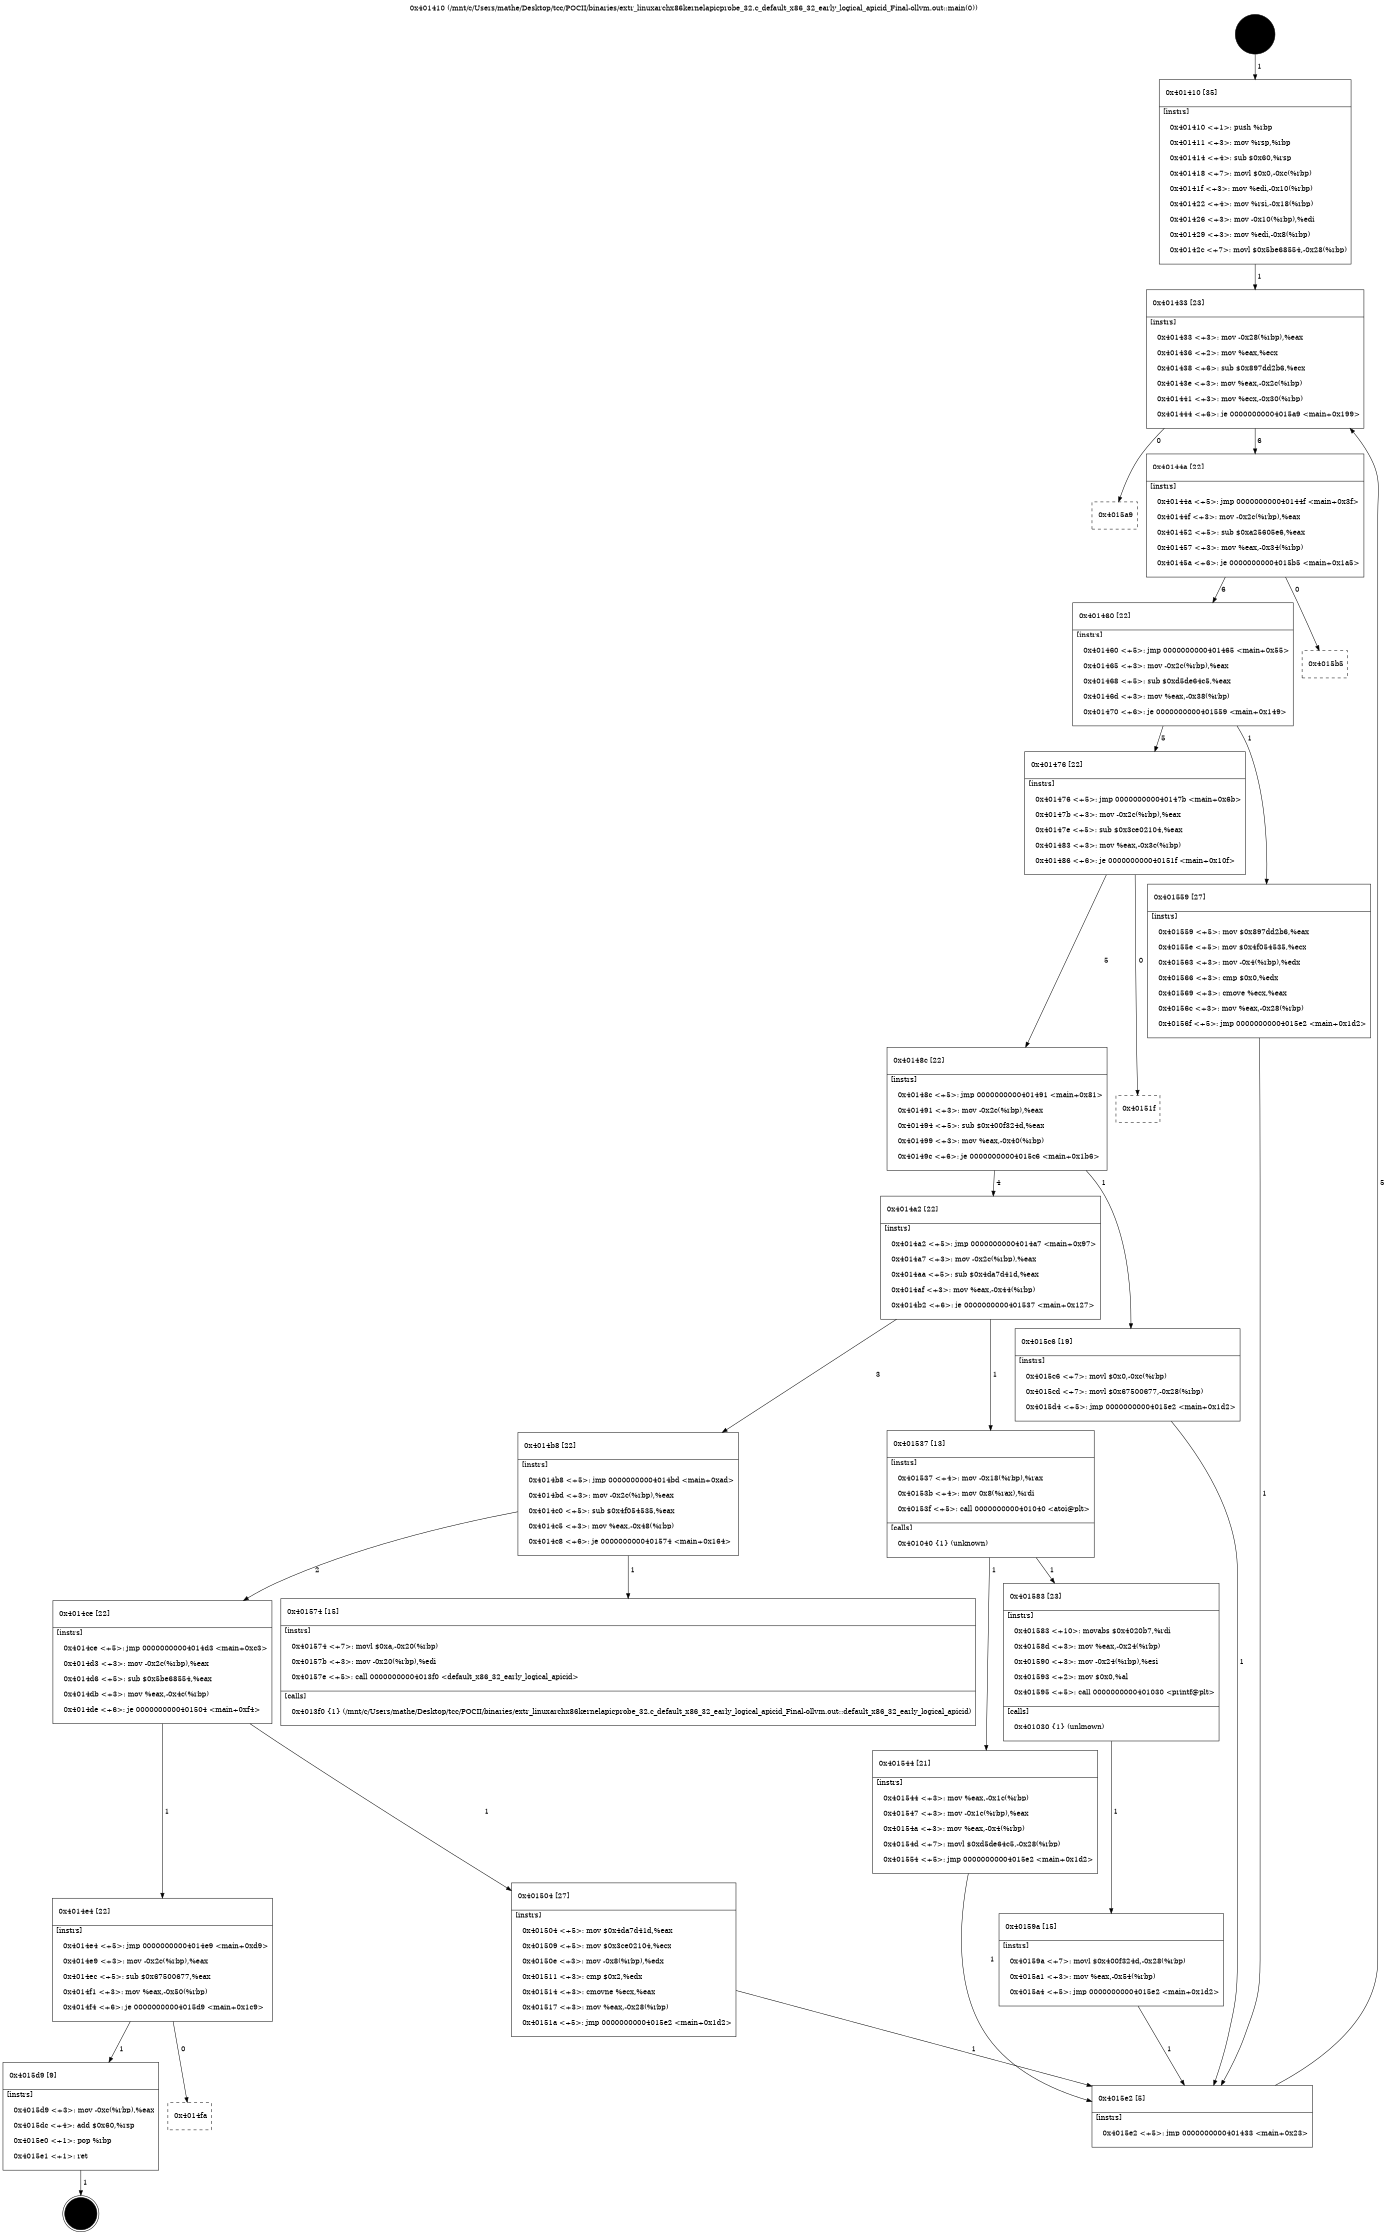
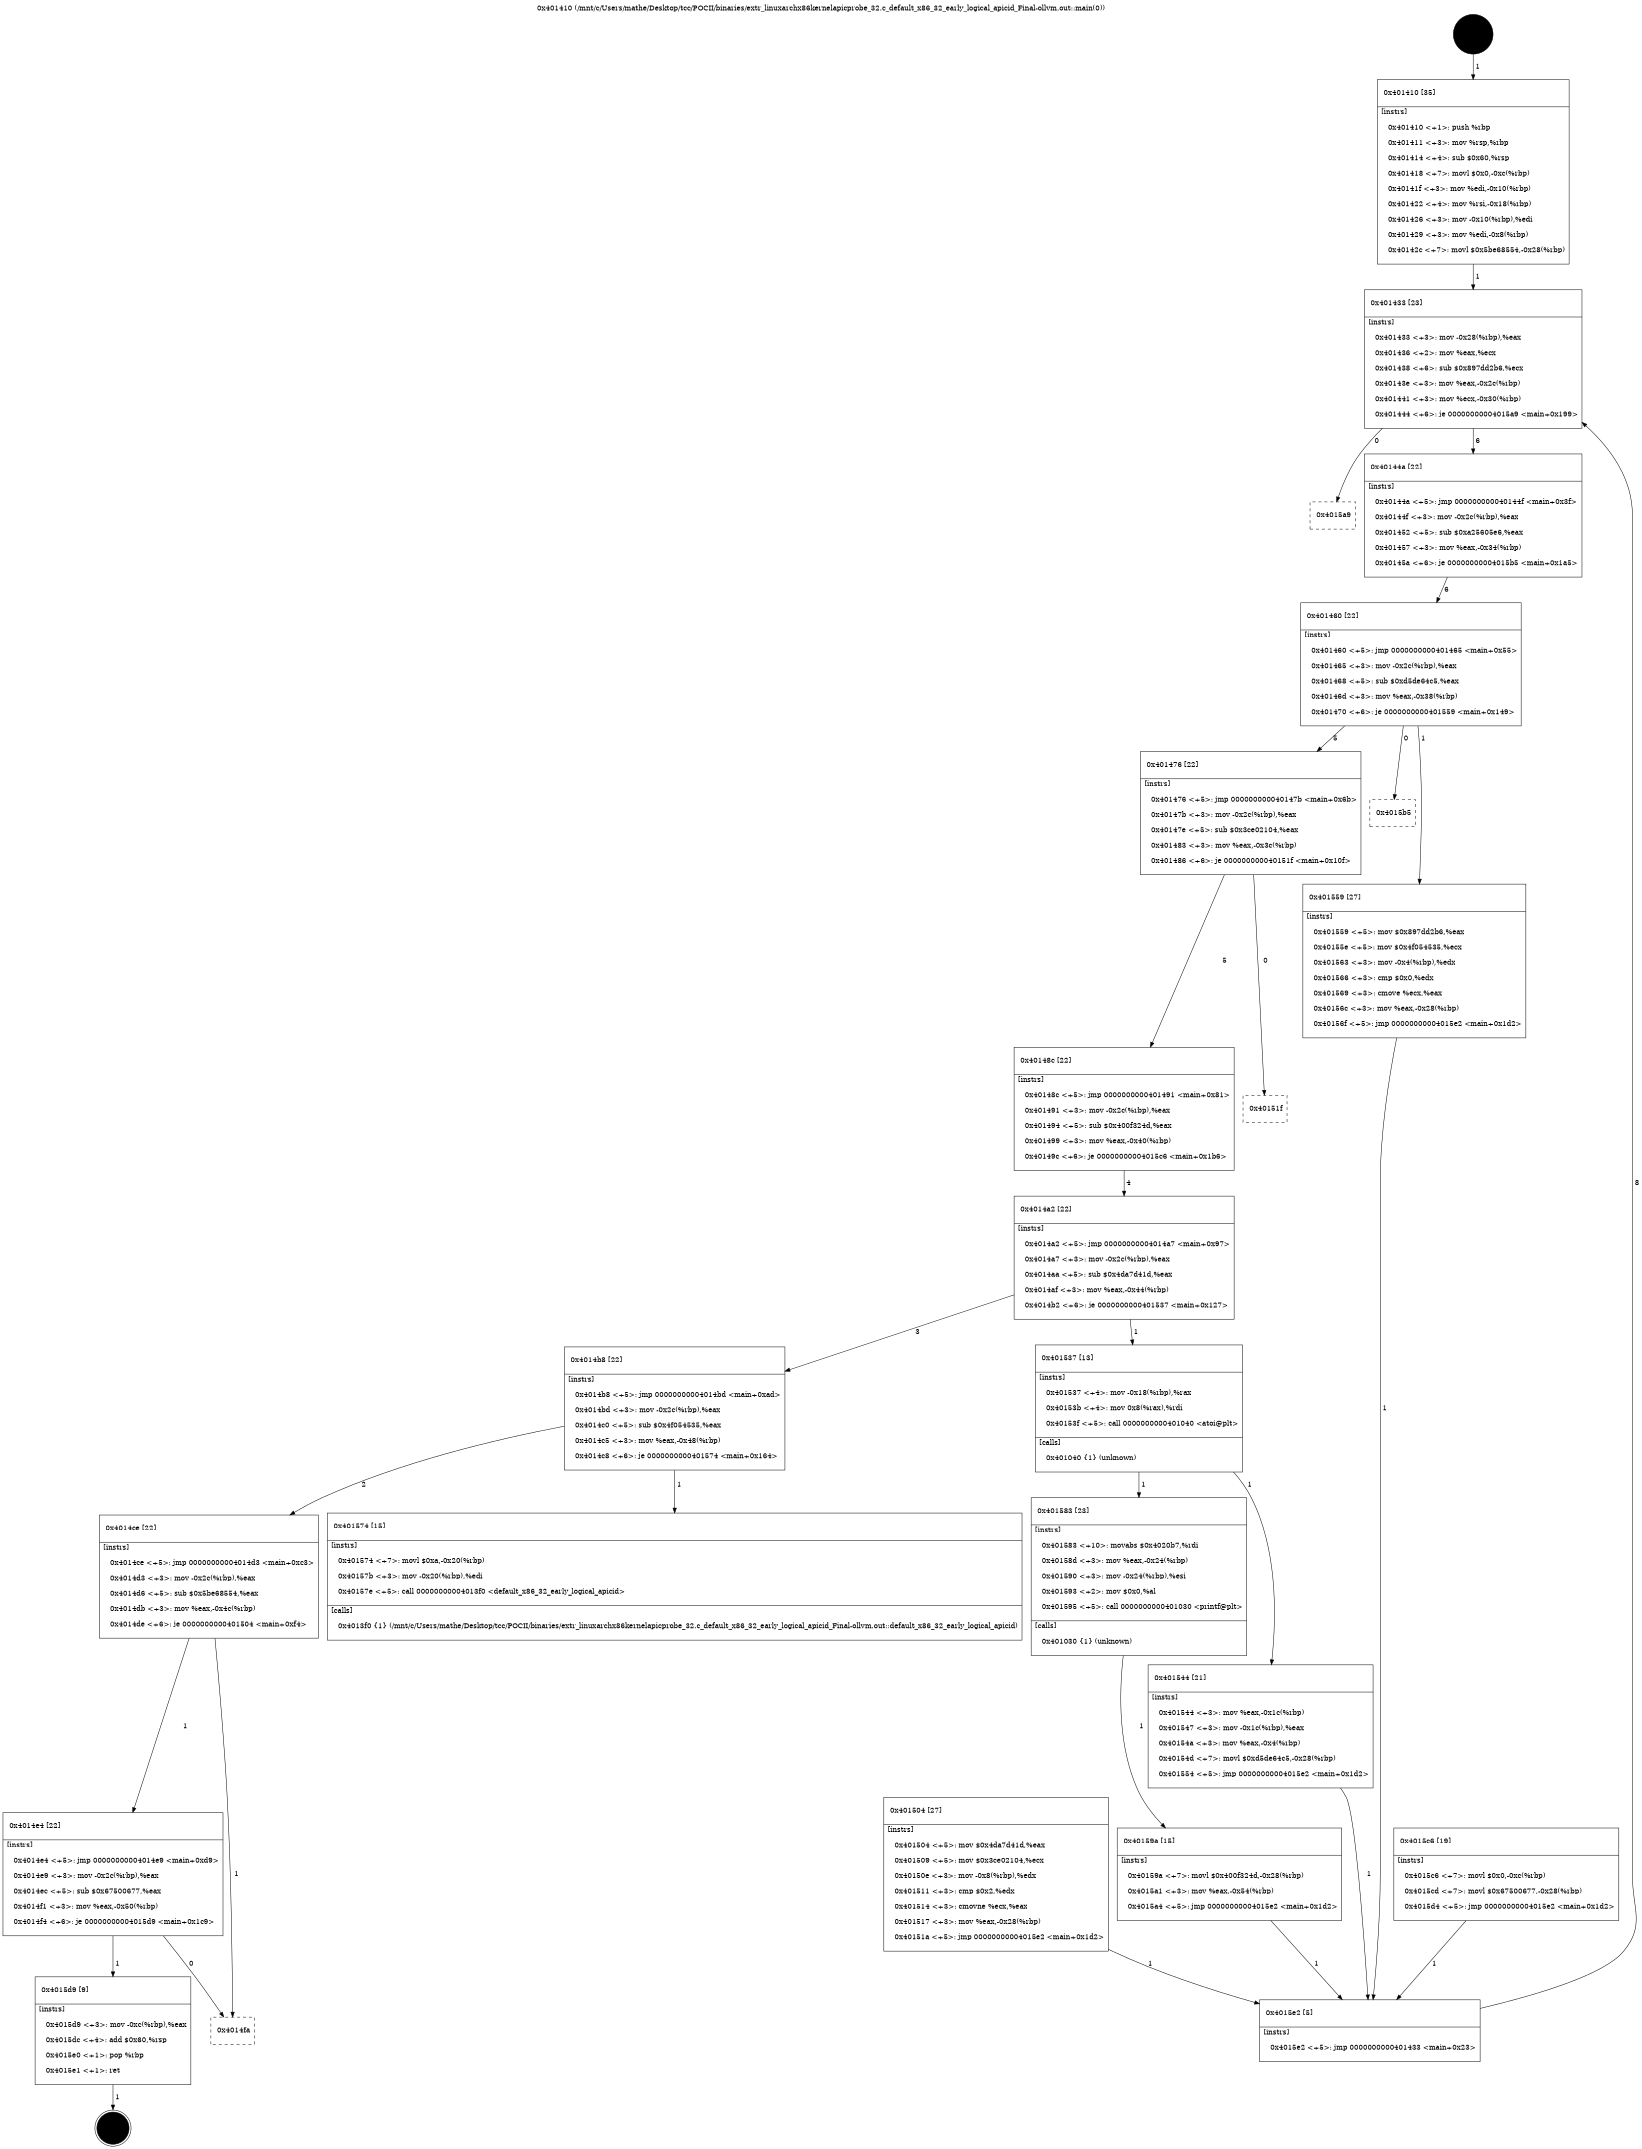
edge "0x40144a [22]" -> "0x4015b5": now "0x401460 [22]" -> "0x4015b5"
edge "0x4015e2 [5]" -> "0x401433 [23]": label " 5" -> " 8"
edge "0x40148c [22]" -> "0x4015c6 [19]": removed, label "1"
edge "0x4014ce [22]" -> "0x401504 [27]": now "0x4014ce [22]" -> "0x4014fa"
